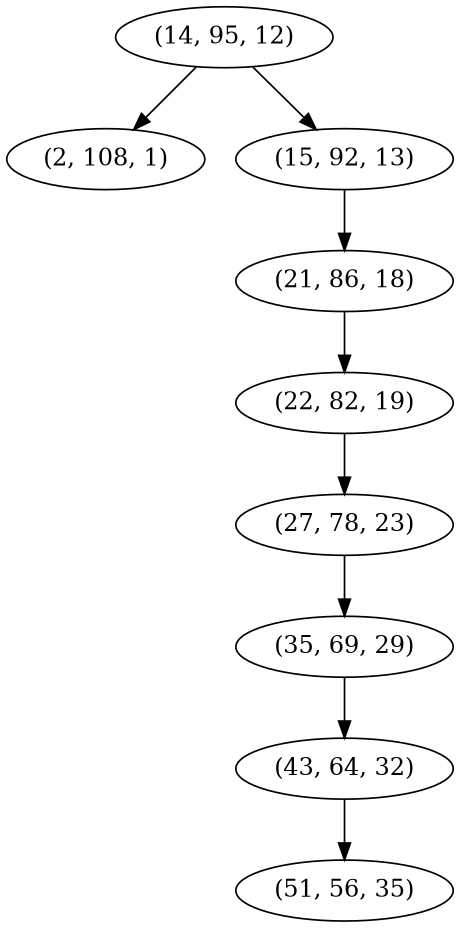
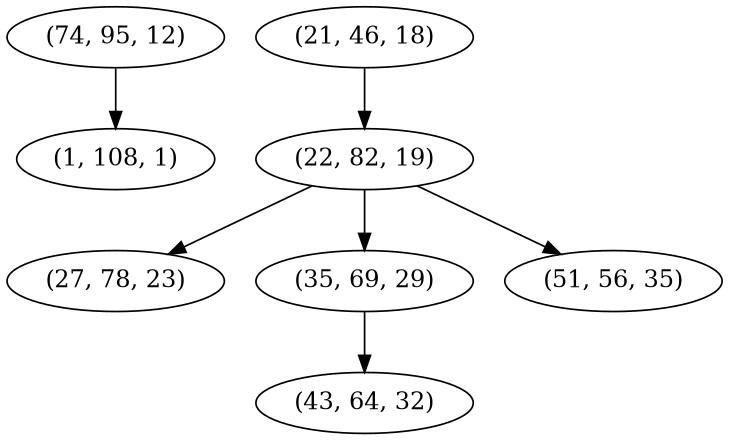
node "(14, 95, 12)": label "(14, 95, 12)" -> "(74, 95, 12)"
node "(2, 108, 1)": label "(2, 108, 1)" -> "(1, 108, 1)"
node "(15, 92, 13)": removed
node "(21, 86, 18)": label "(21, 86, 18)" -> "(21, 46, 18)"
edge "(27, 78, 23)" -> "(35, 69, 29)": now "(22, 82, 19)" -> "(35, 69, 29)"
edge "(43, 64, 32)" -> "(51, 56, 35)": now "(22, 82, 19)" -> "(51, 56, 35)"
